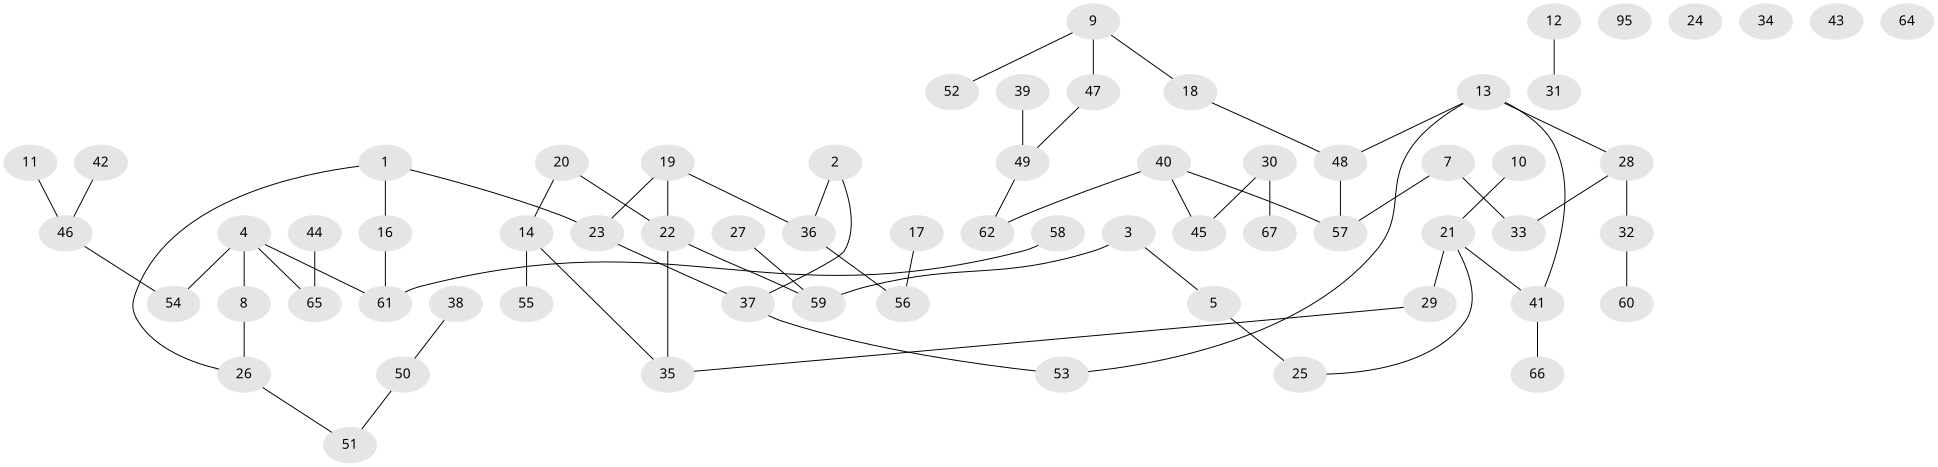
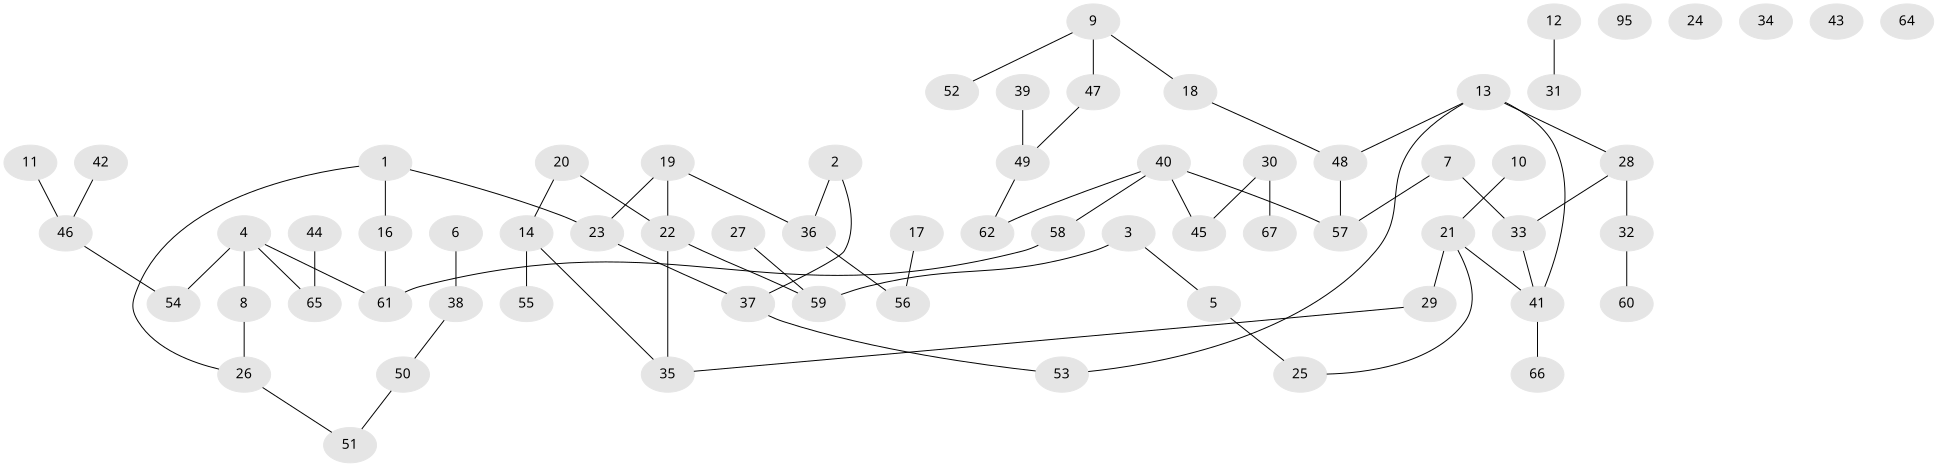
edge "40" -- "58": added
node "6": added
edge "33" -- "41": added
